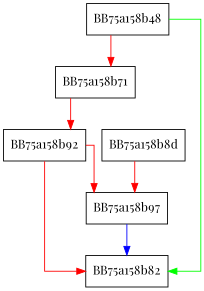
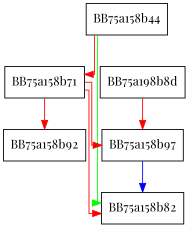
node "BB75a158b48": label "BB75a158b48" -> "BB75a158b44"
node "BB75a158b8d": label "BB75a158b8d" -> "BB75a198b8d"
edge "BB75a158b92" -> "BB75a158b97": now "BB75a158b71" -> "BB75a158b97"
edge "BB75a158b92" -> "BB75a158b82": now "BB75a158b71" -> "BB75a158b82"
